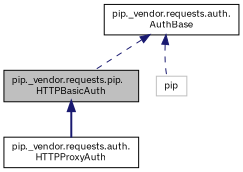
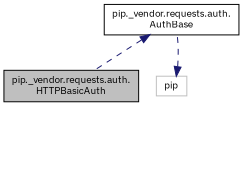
edge "pip" -> "pip._vendor.requests.auth. AuthBase": reversed
node "pip._vendor.requests.pip. HTTPBasicAuth": label "pip._vendor.requests.pip. HTTPBasicAuth" -> "pip._vendor.requests.auth. HTTPBasicAuth"
node "pip._vendor.requests.auth. HTTPProxyAuth": removed
